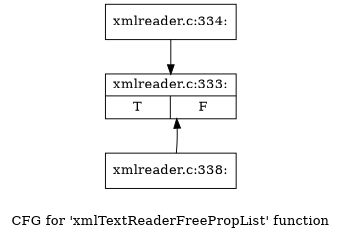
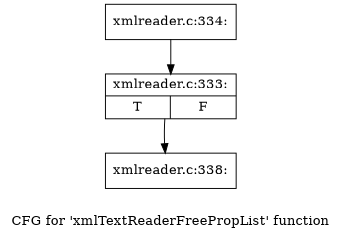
edge "xmlreader.c:338:" -> "xmlreader.c:333:": reversed
